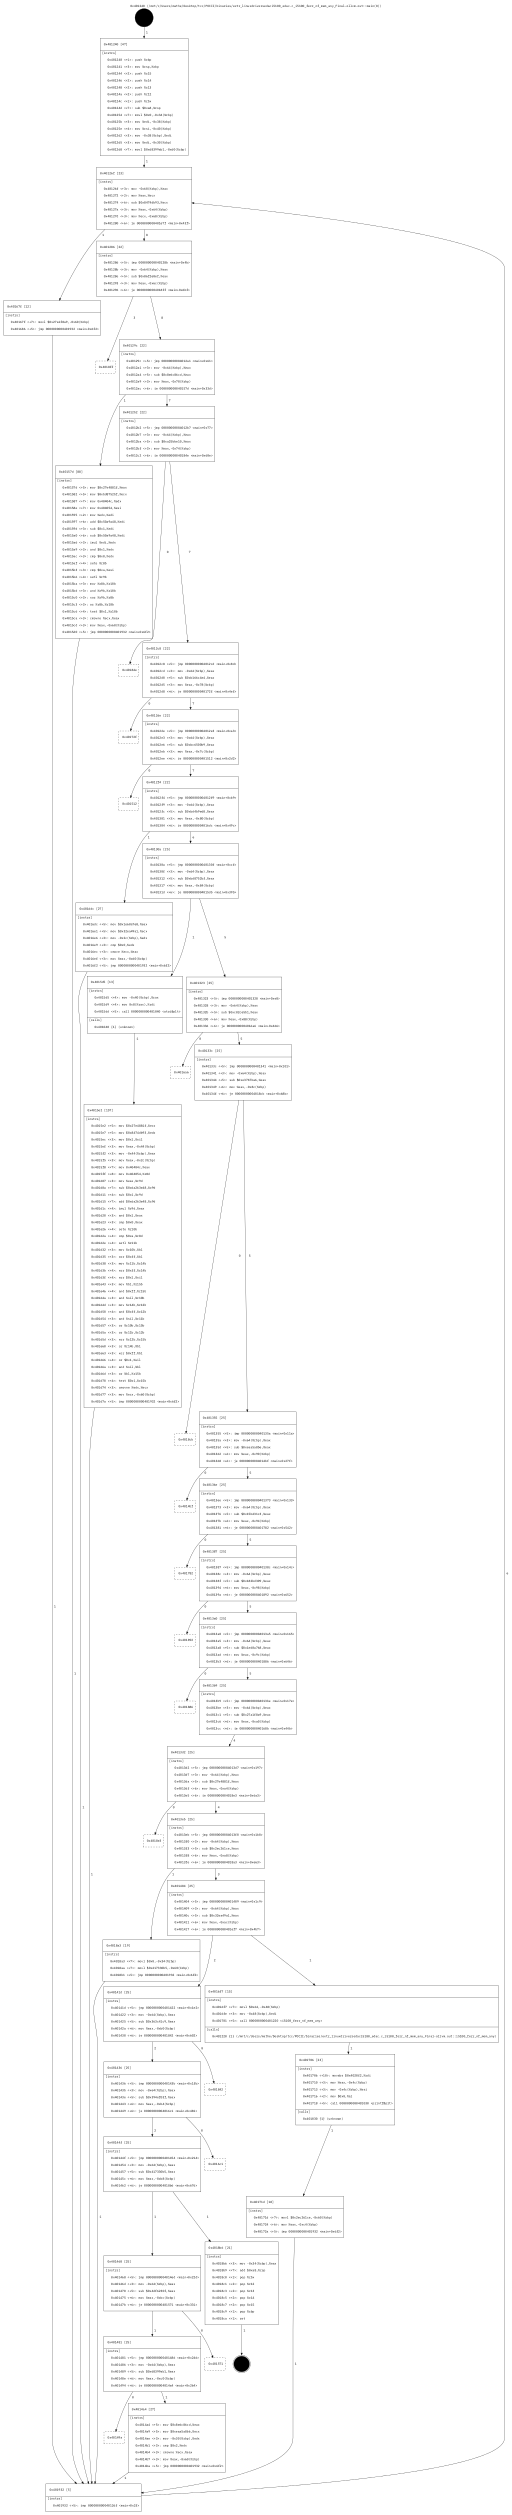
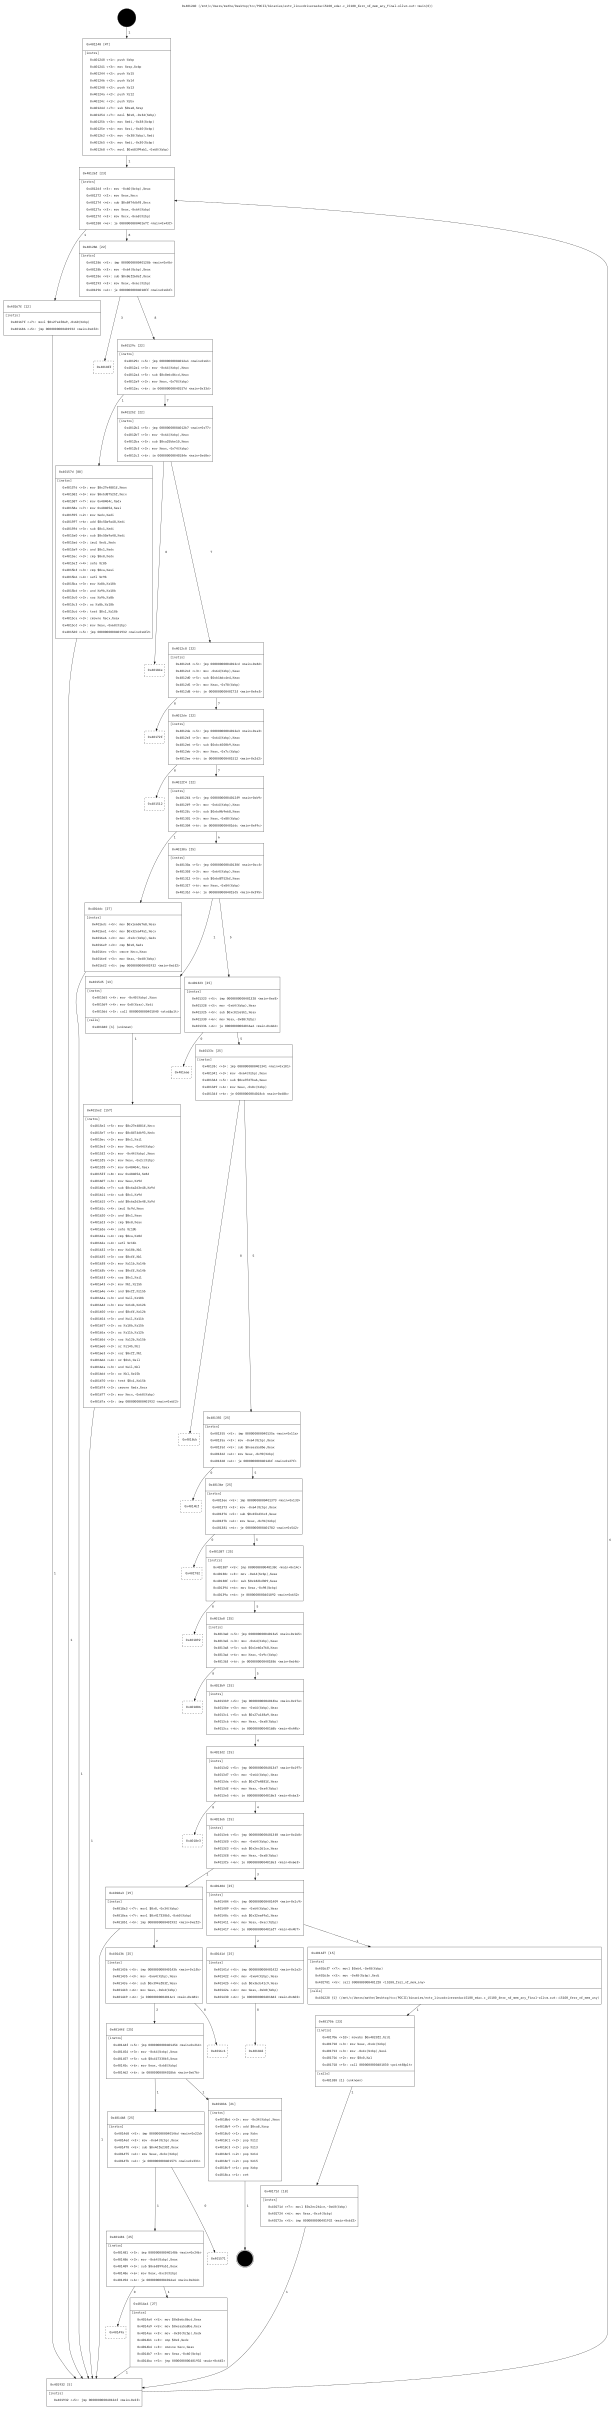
edge "0x40141d [25]" -> "0x401436 [25]": now "0x4018a3 [19]" -> "0x401436 [25]"
